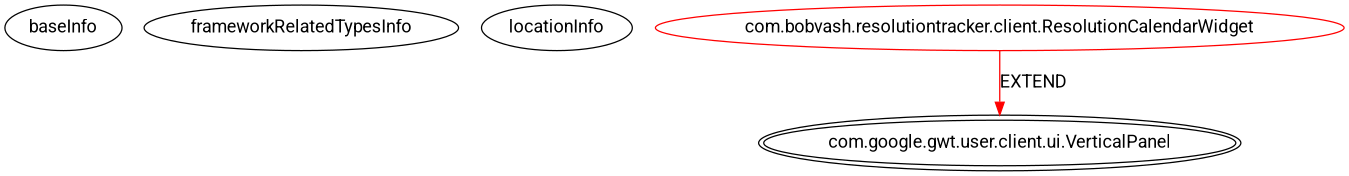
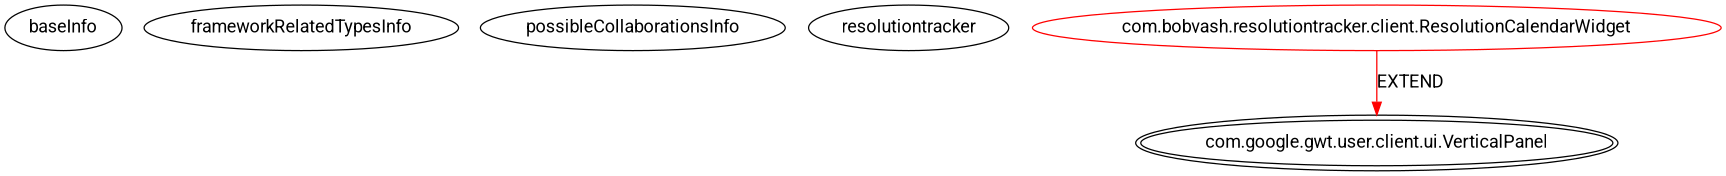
node "locationInfo": label "locationInfo" -> "resolutiontracker"
node "possibleCollaborationsInfo": added
